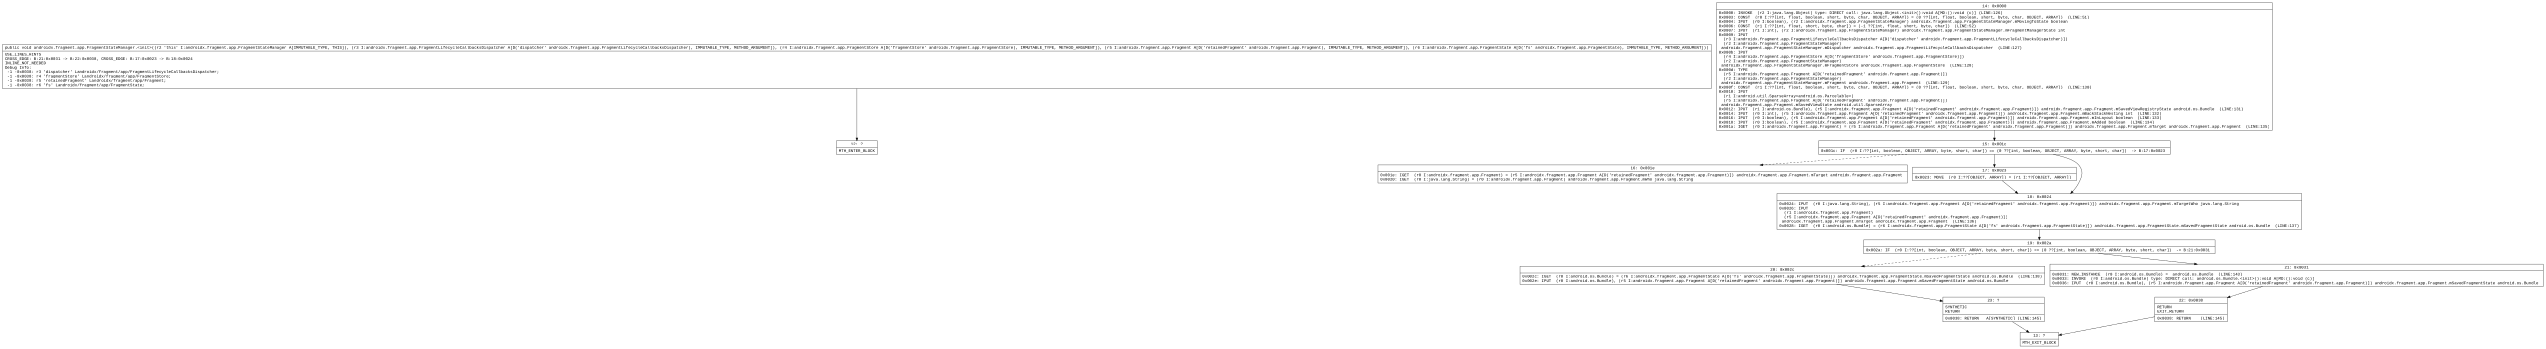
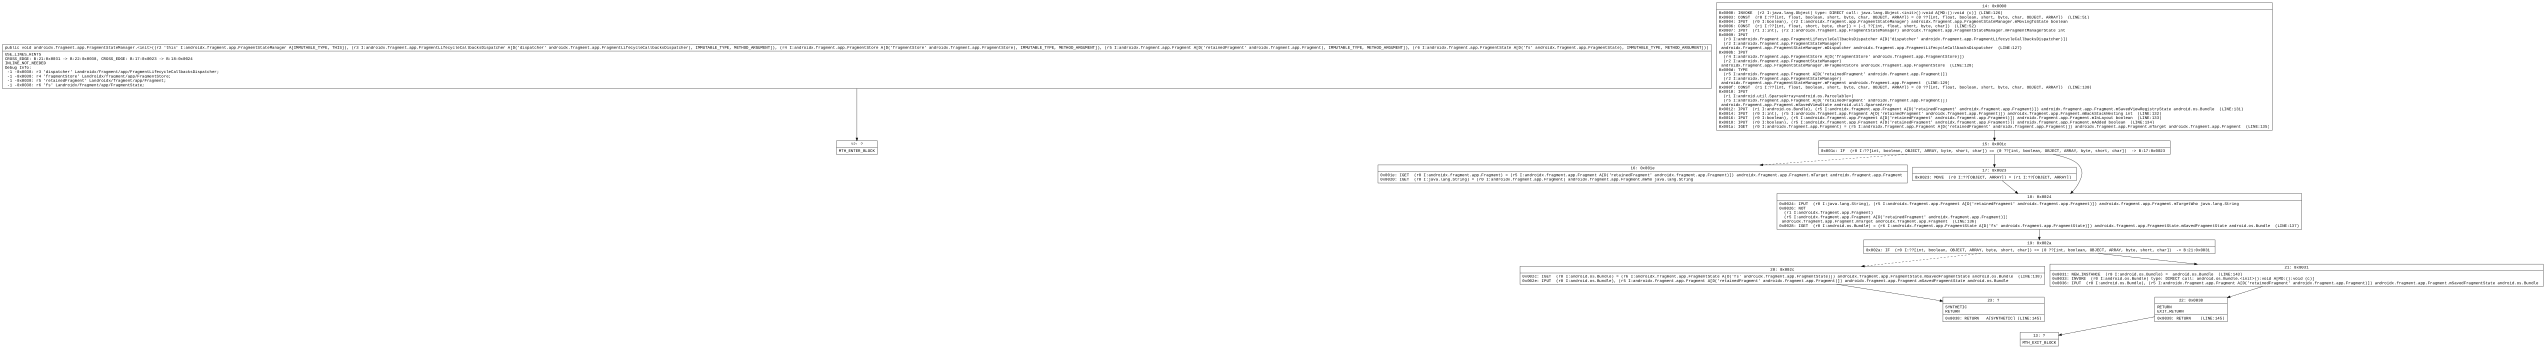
node "18: 0x0024": text "0x0026: IPUT" -> "0x0026: NOT"
edge "23: ?" -> "13: ?": removed
